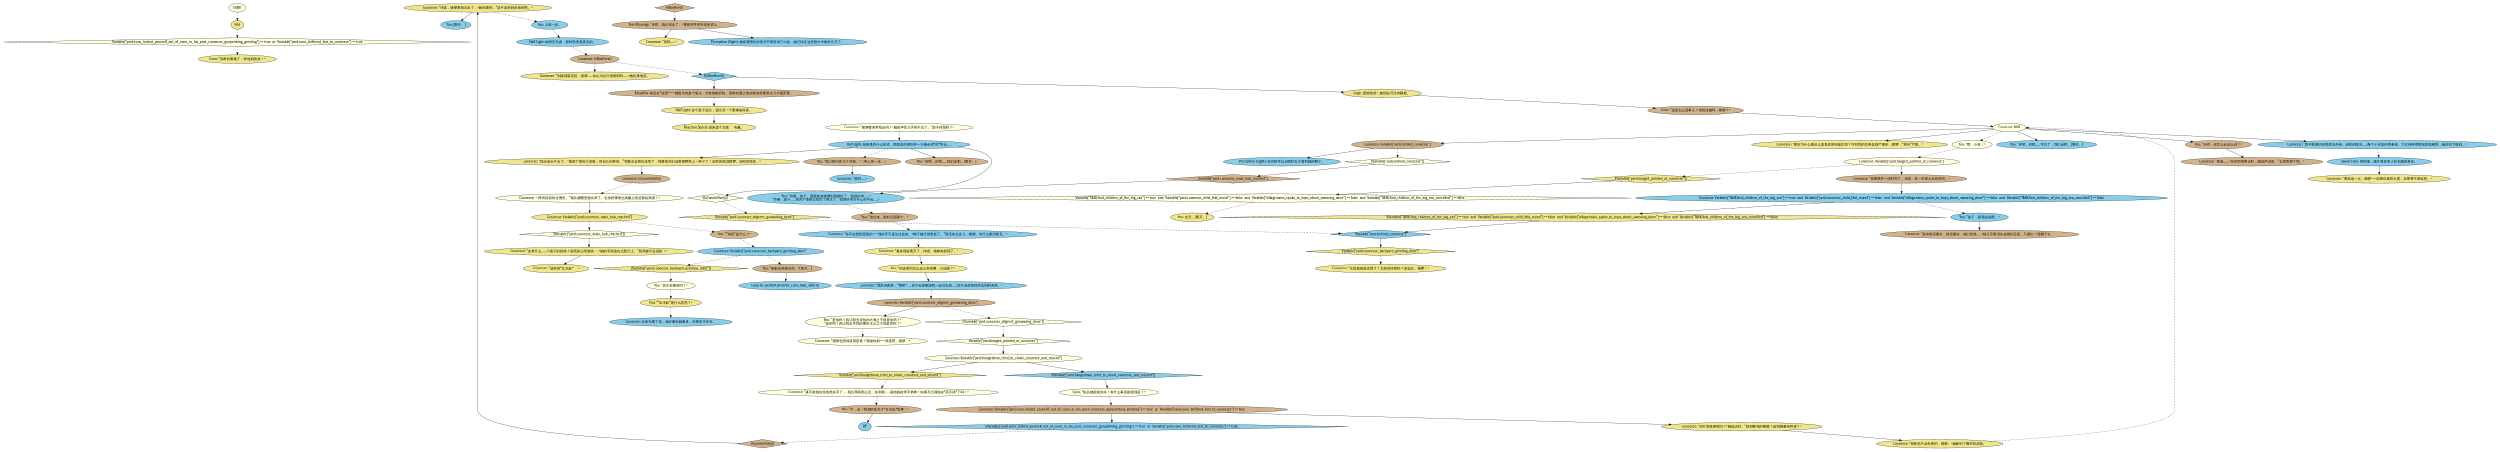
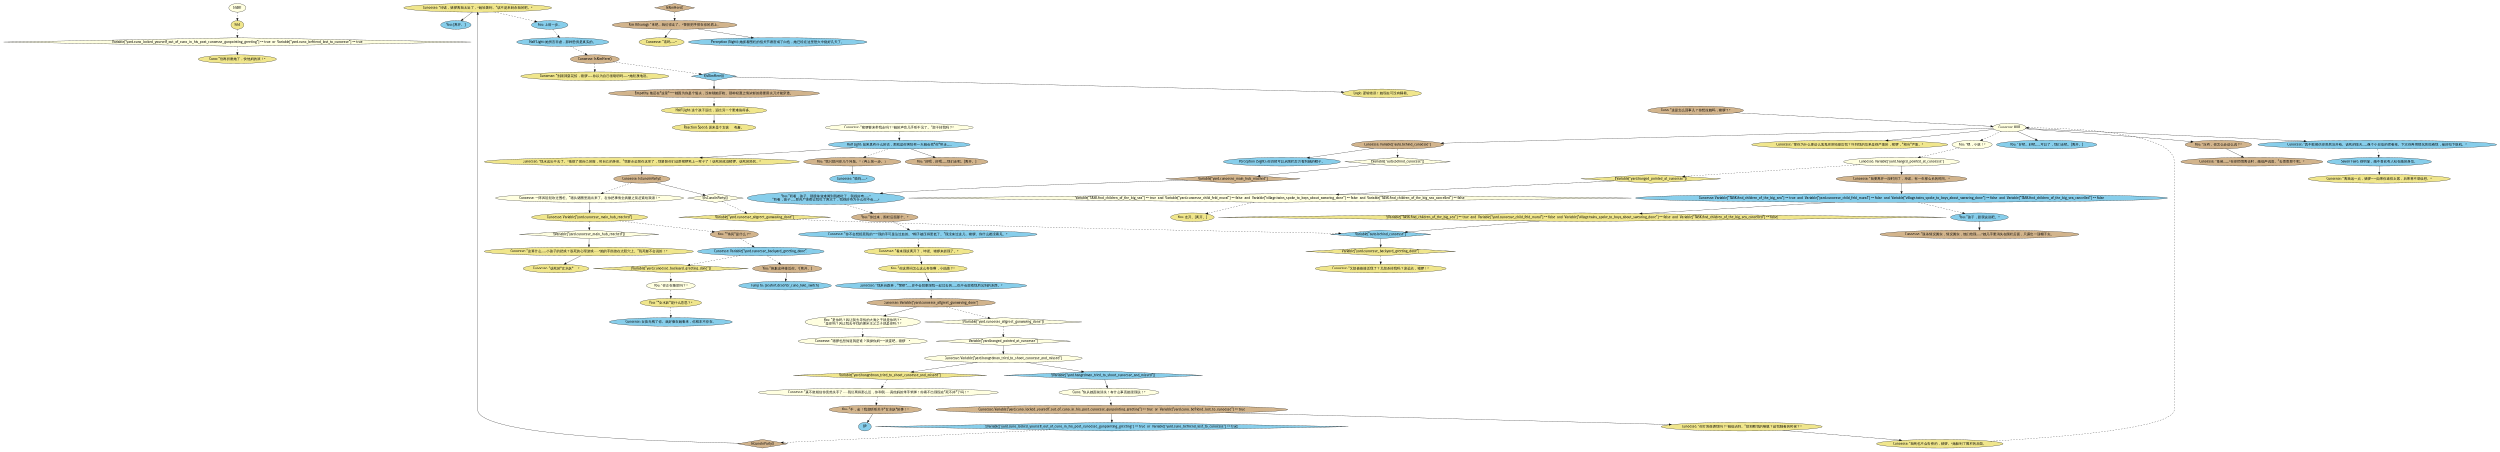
edge "Logic: 逻辑错误！她现在可没有睡着。" -> "Cuno: “这是怎么回事儿？你想拉她吗，猪猡？”": removed
edge "Half Light: 如果真有什么的话，那就是你害怕有一天她会把*你*带走……" -> "!(IsCunoInParty())": now "Cunoesse: IsCunoInParty()" -> "!(IsCunoInParty())"
